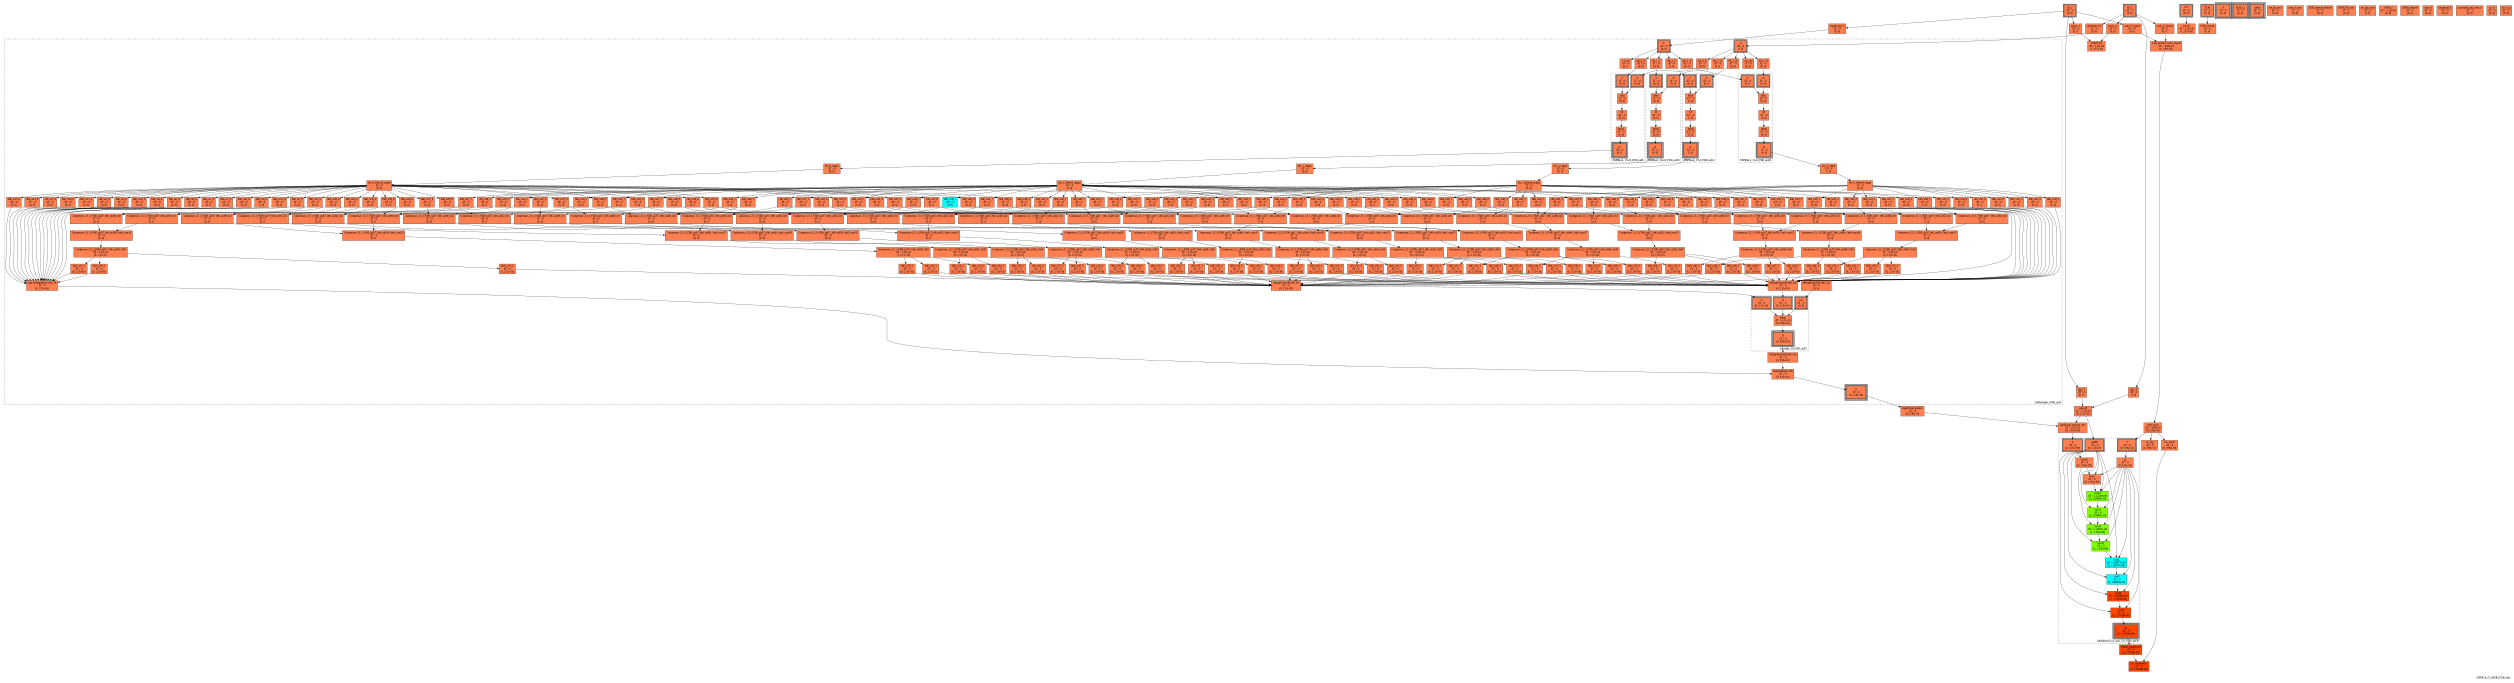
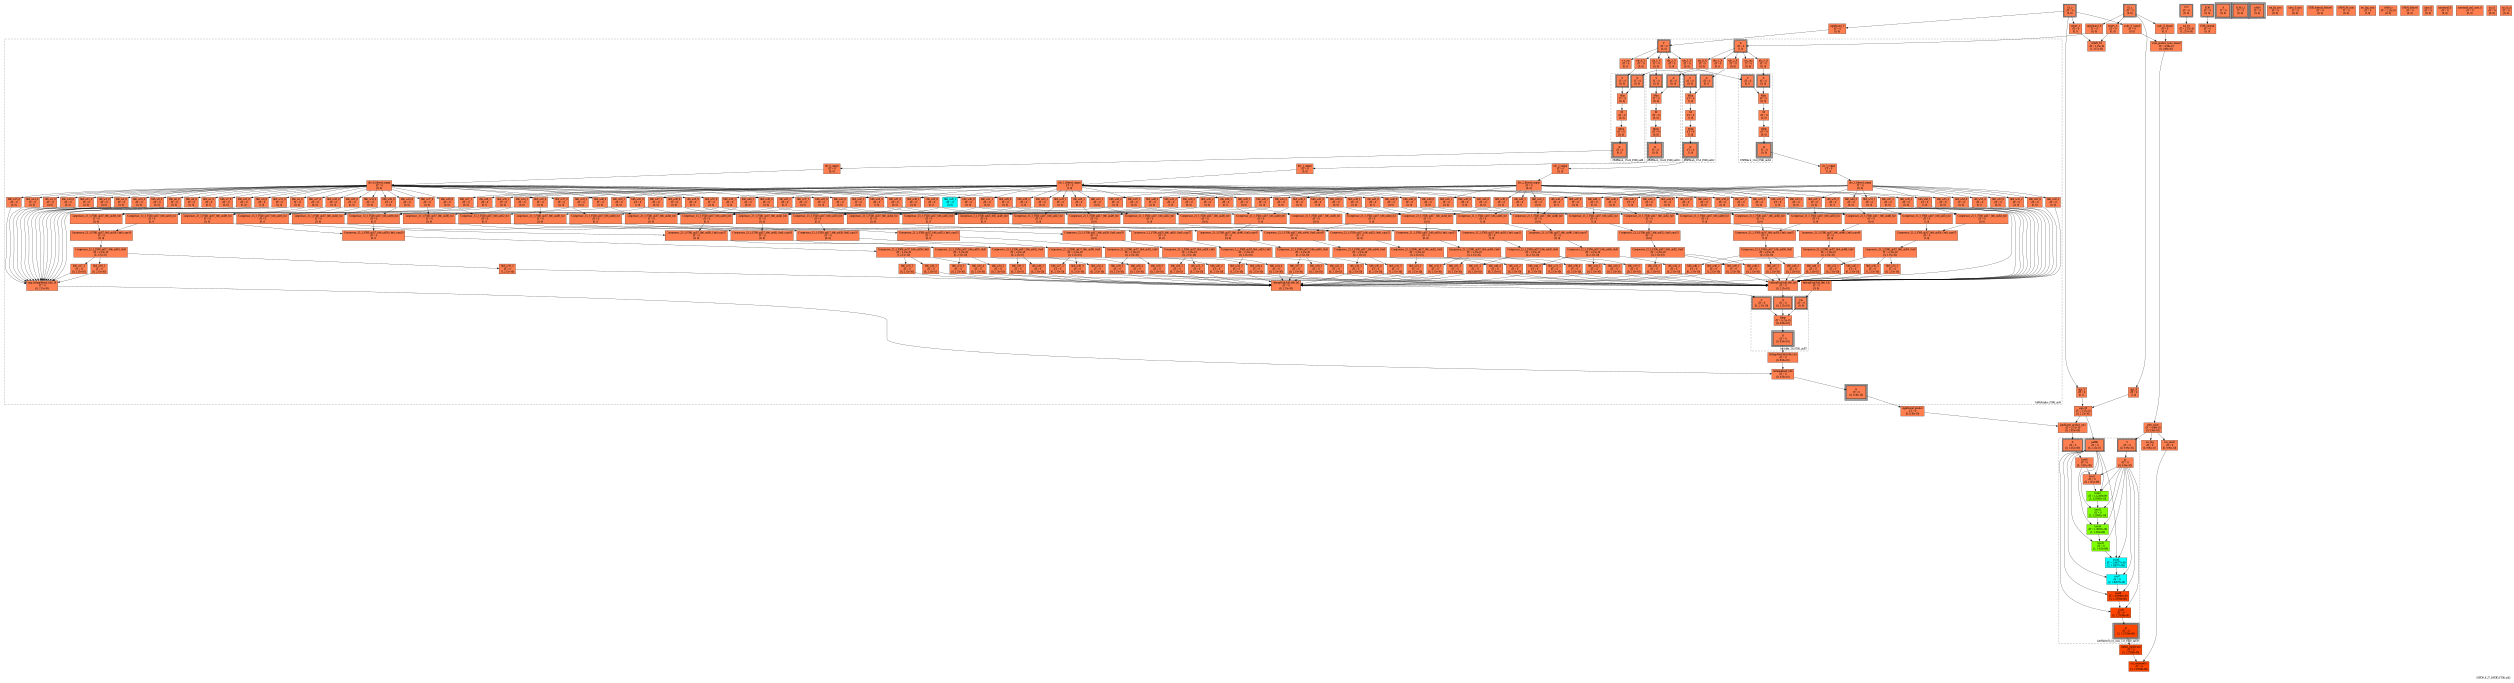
edge "tile_1_filtered_output dT = 0 (0, 0)" -> "bh6_w37_1 dT = 0 (0, 0)": removed
node "bh6_w28_0 dT = 0 (0, 0)": added
edge "bh6_w28_3 dT = 0 (0, 2.15e-10)" -> "bitheapFinalAdd_bh6_In1 dT = 0 (0, 2.15e-10)": now "bh6_w24_4 dT = 0 (0, 2.15e-10)" -> "bitheapFinalAdd_bh6_In1 dT = 0 (0, 2.15e-10)"
